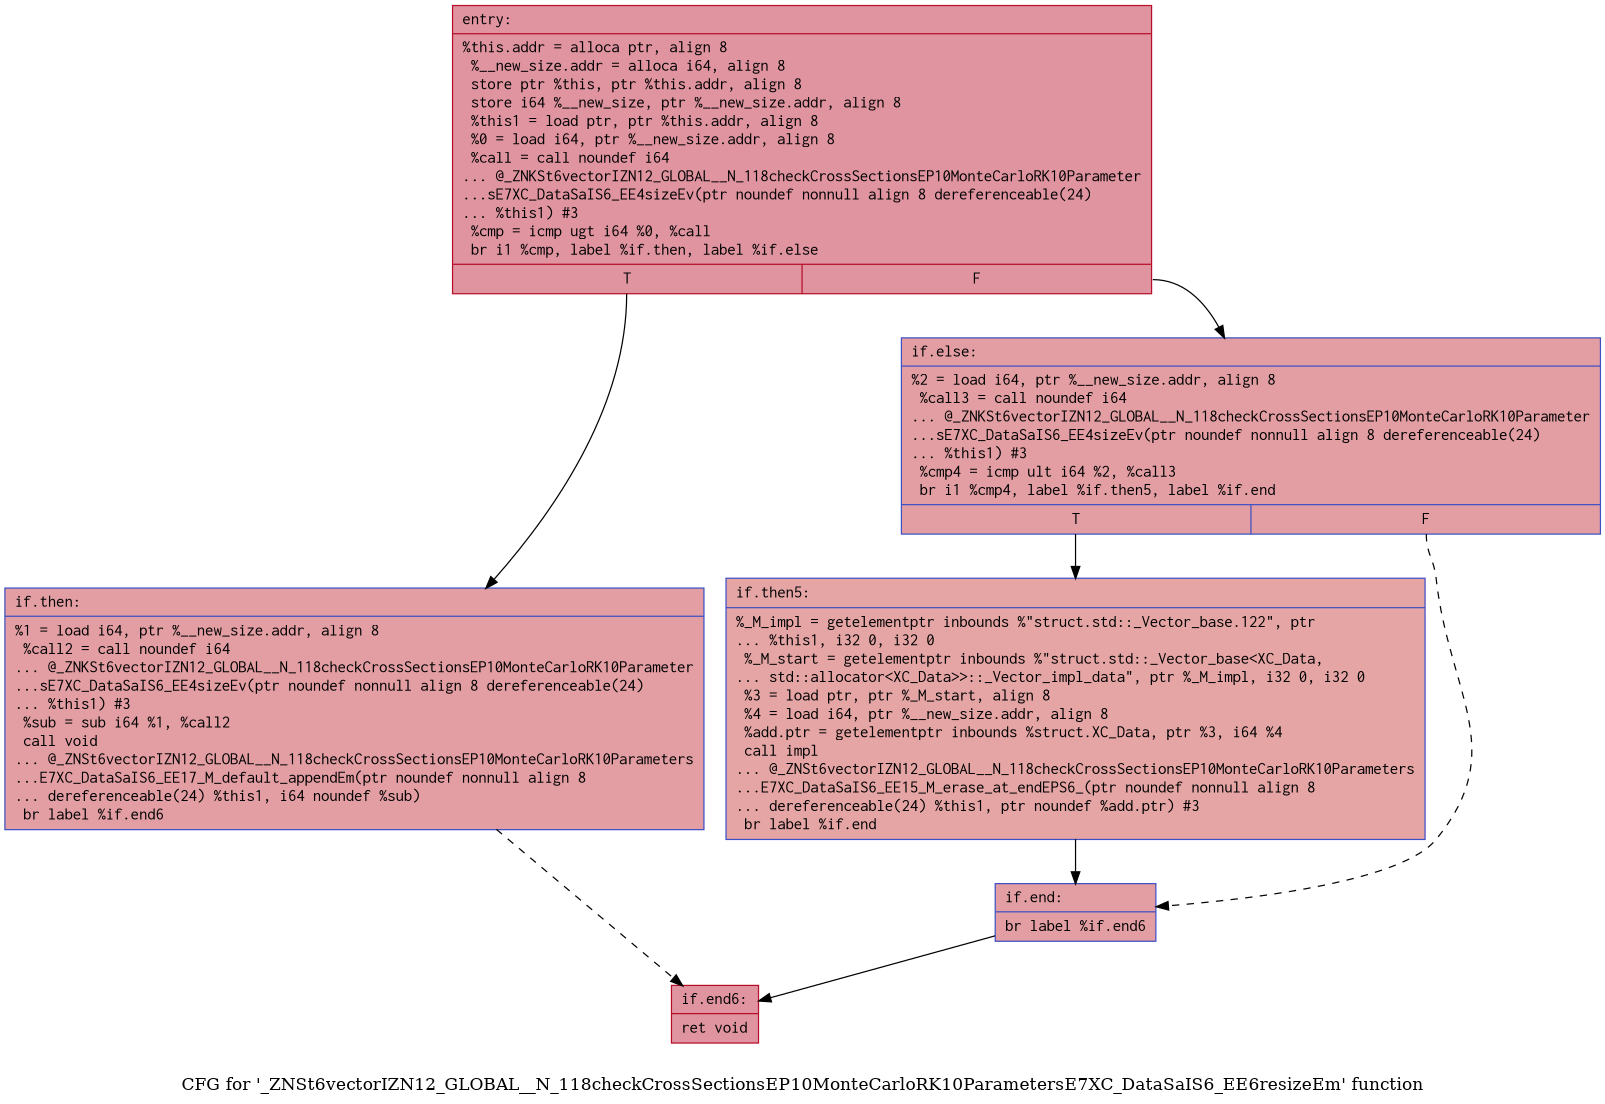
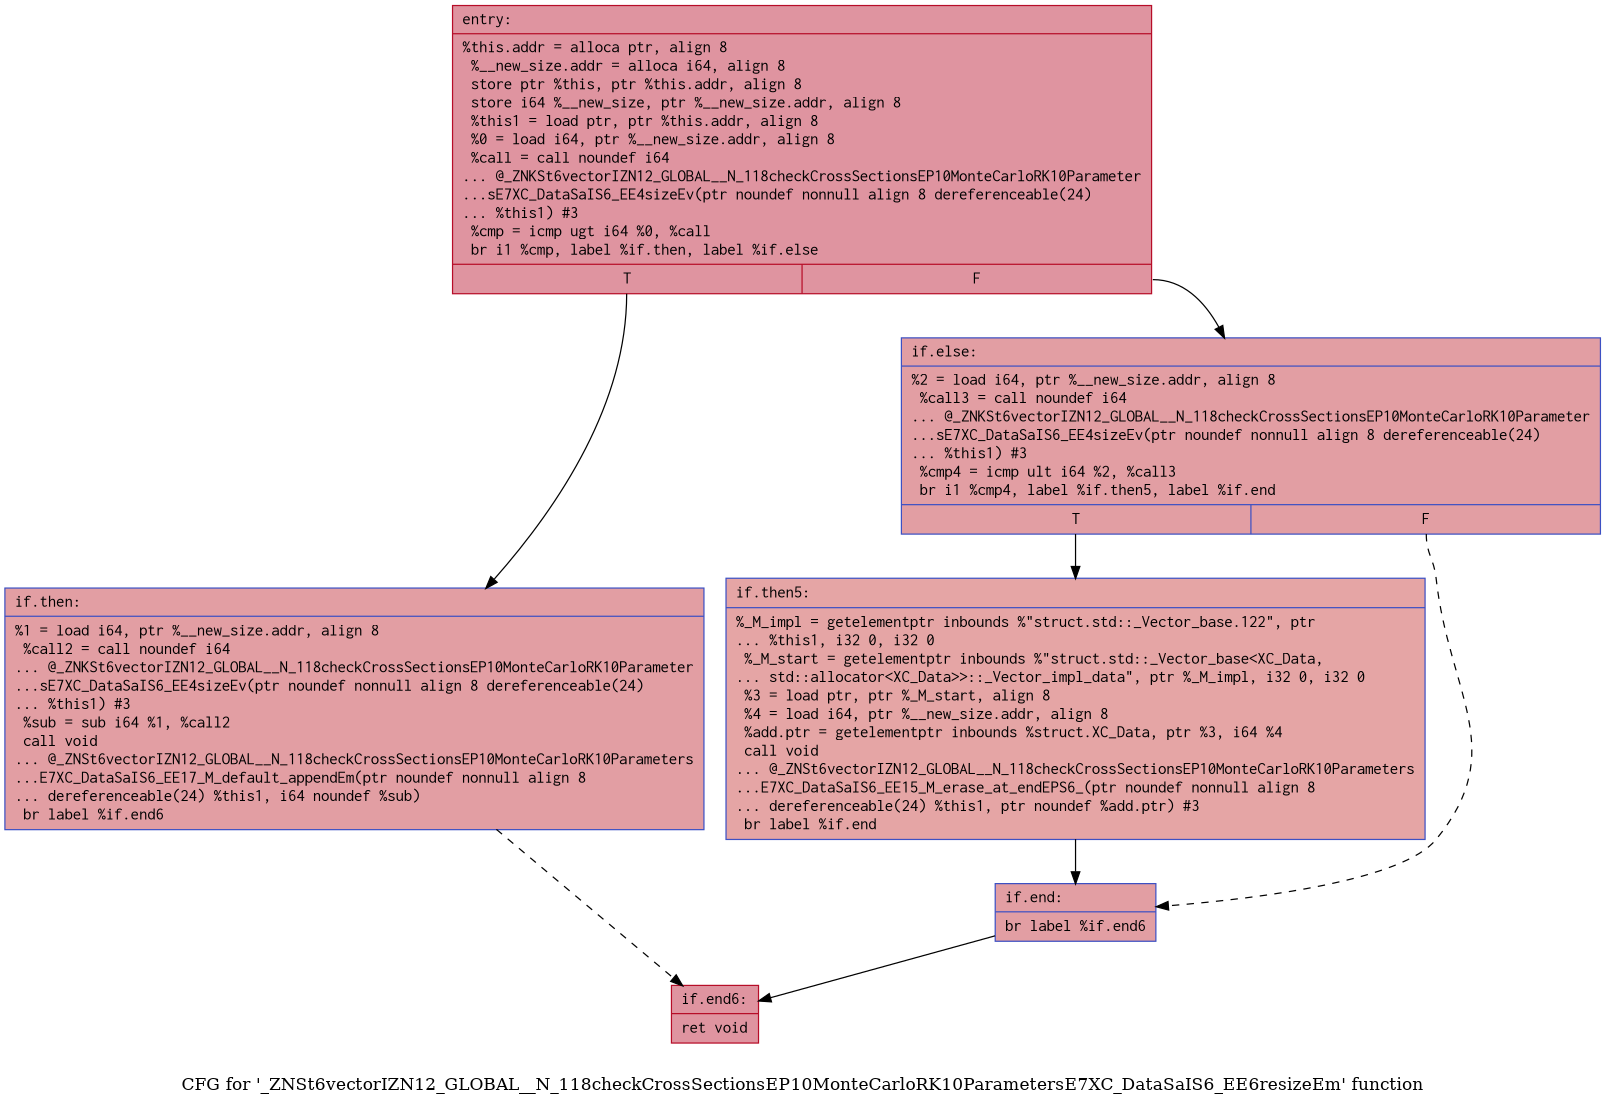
node "if.then5:": text "call impl" -> "call void"
